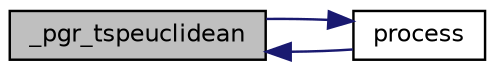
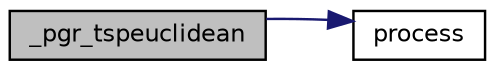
edge "process" -> "_pgr_tspeuclidean": removed
